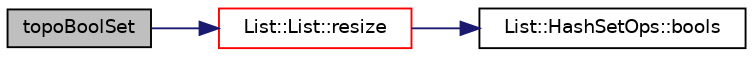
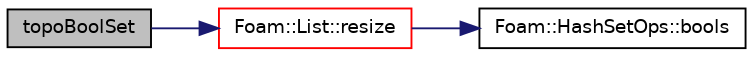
node "List::List::resize": label "List::List::resize" -> "Foam::List::resize"
node "List::HashSetOps::bools": label "List::HashSetOps::bools" -> "Foam::HashSetOps::bools"
